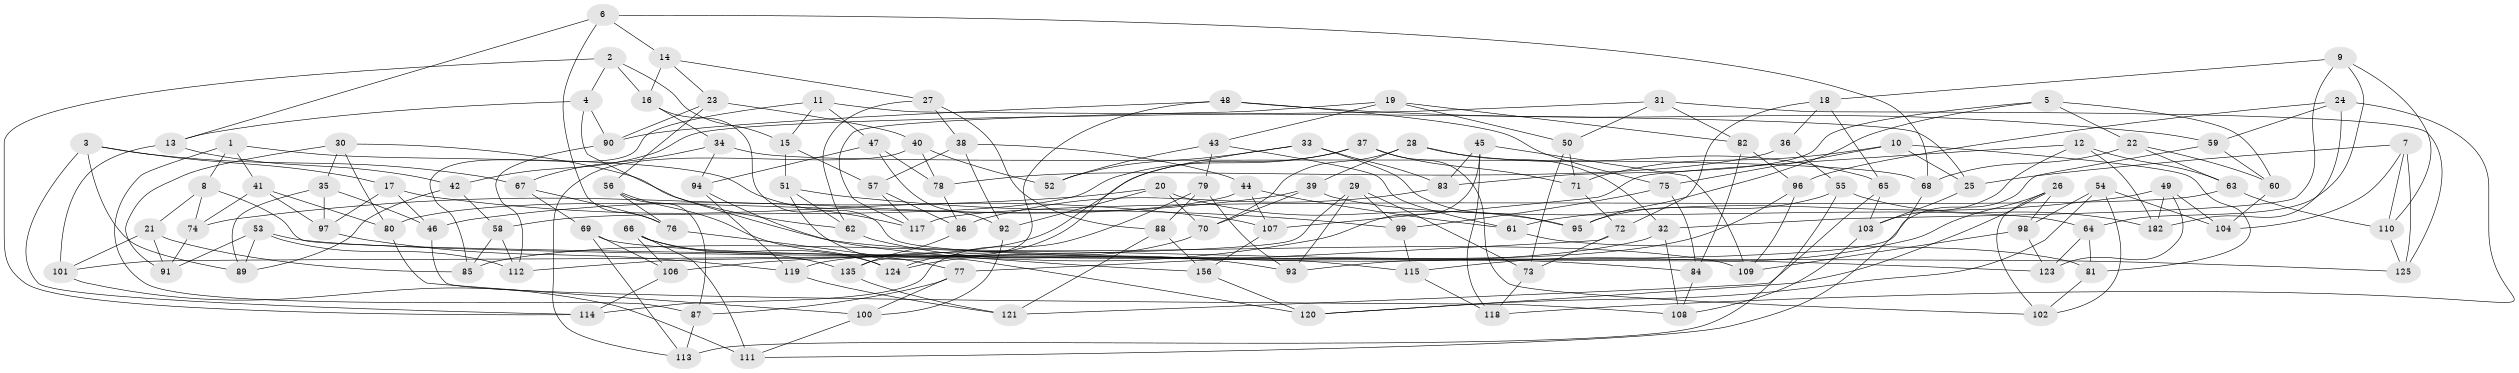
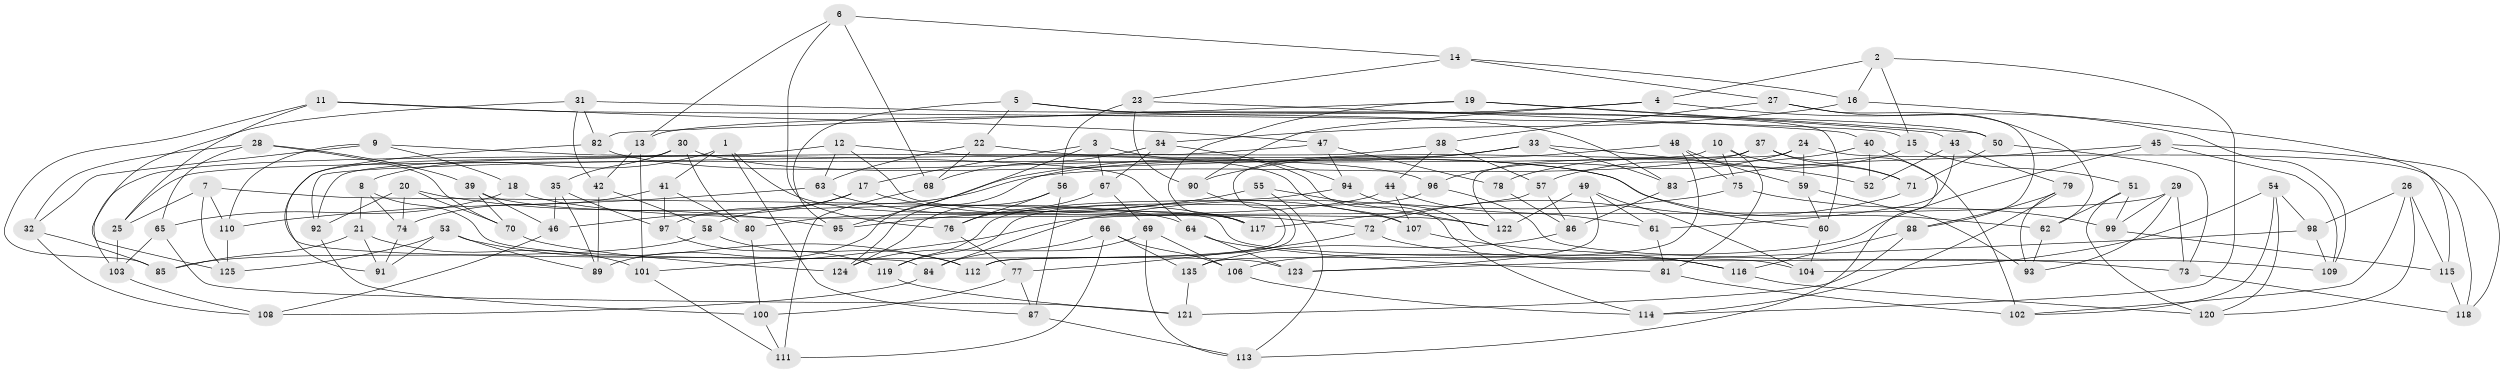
node "36": removed
node "182": label "182" -> "122"
node "156": label "156" -> "116"
